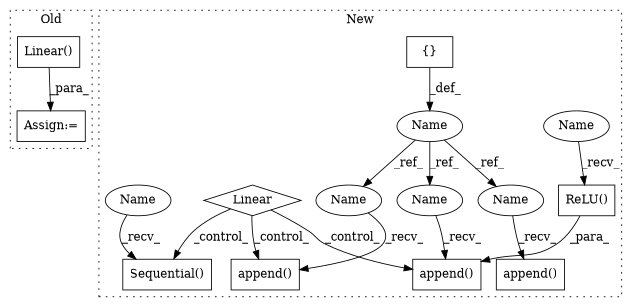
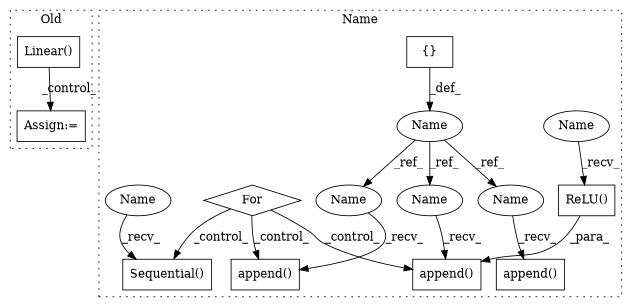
cluster "New": label "New" -> "Name"
edge "Linear()" -> "Assign:=": label "_para_" -> "_control_"
node "Linear": label "Linear" -> "For"
